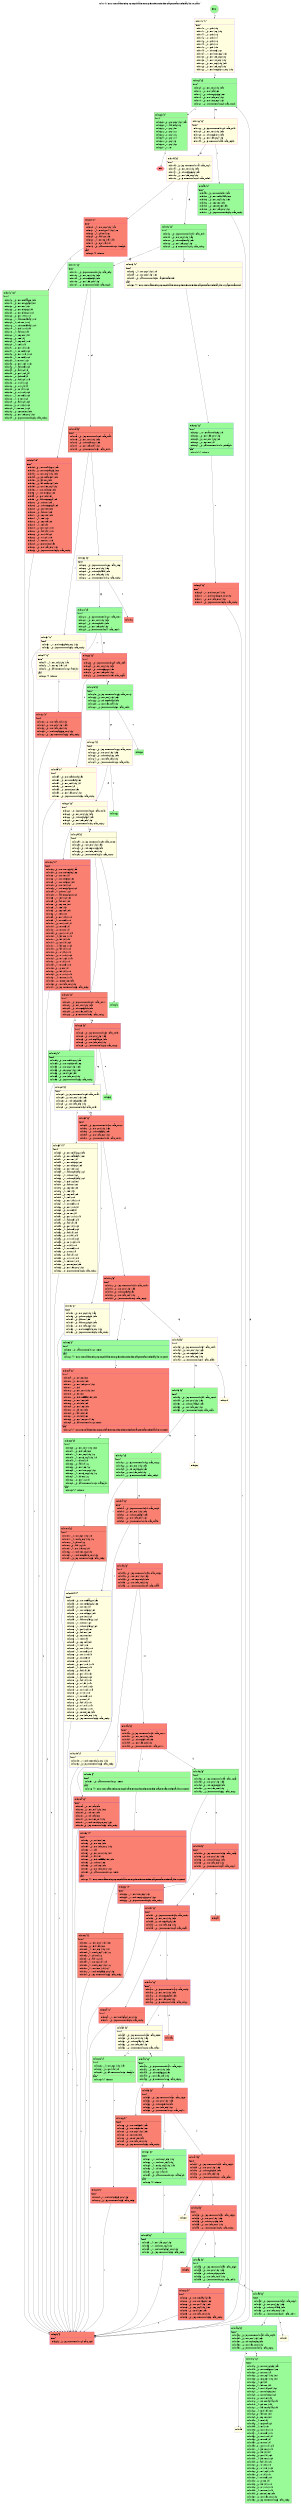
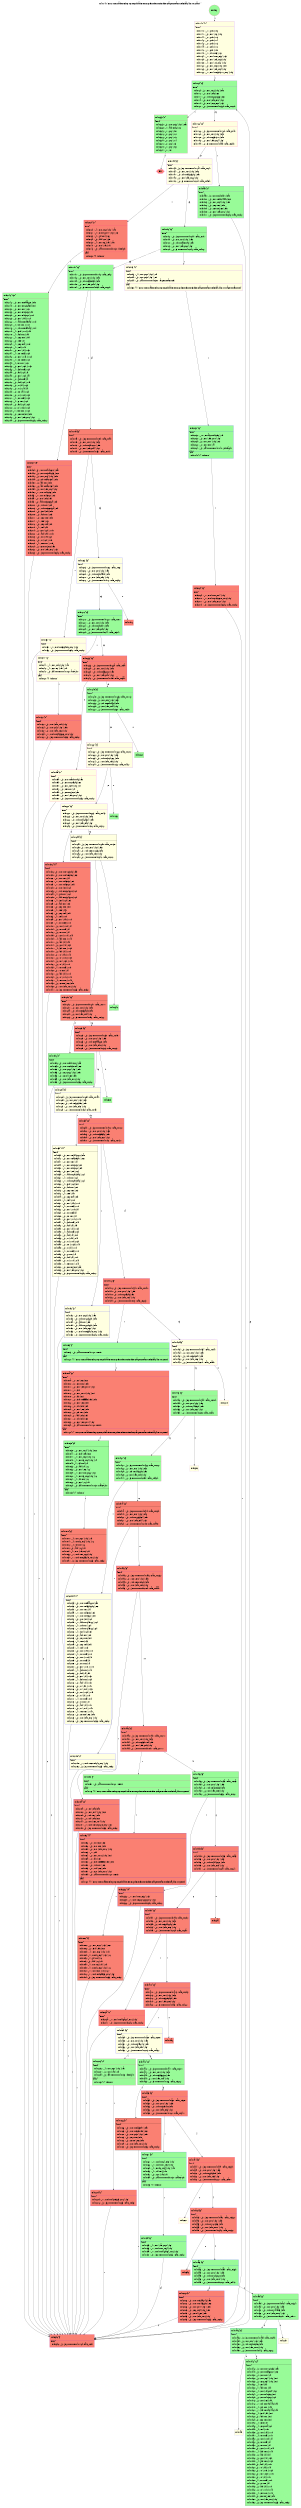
node "Entry": label "Entry" -> "Desktop"
